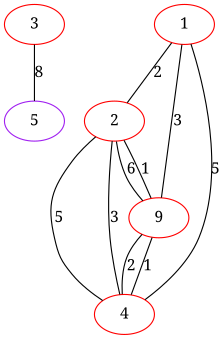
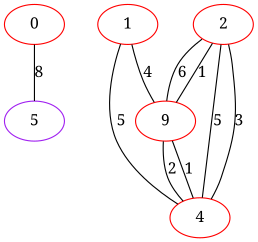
node "3": label "3" -> "0"
edge "1" -- "2": removed, label "2"
edge "1" -- "9": label "3" -> "4"
